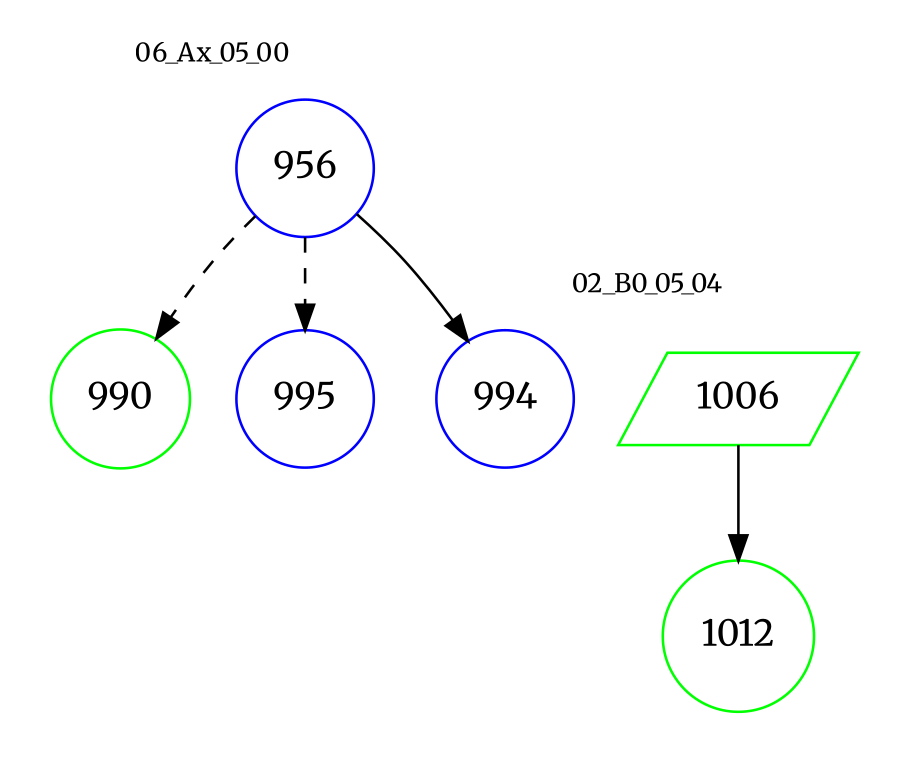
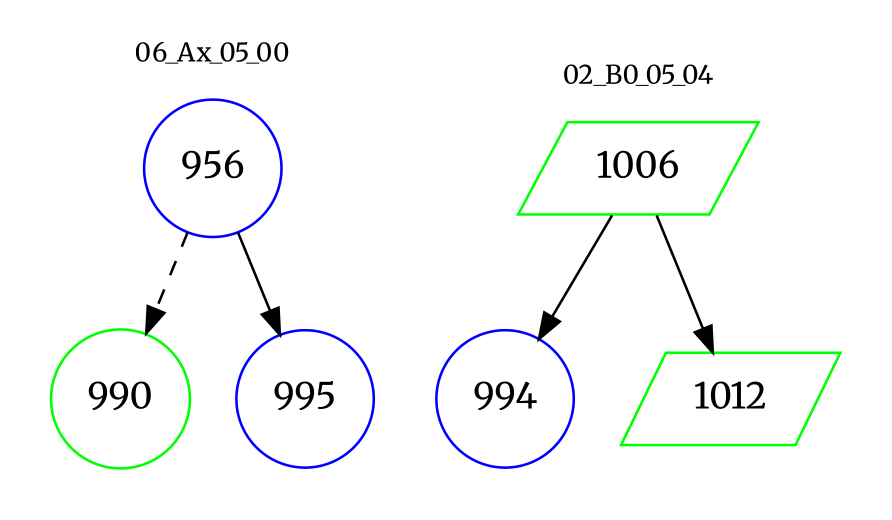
edge "956" -> "995": style dashed -> solid
edge "956" -> "994": now "1006" -> "994"
node "1012": shape circle -> parallelogram
